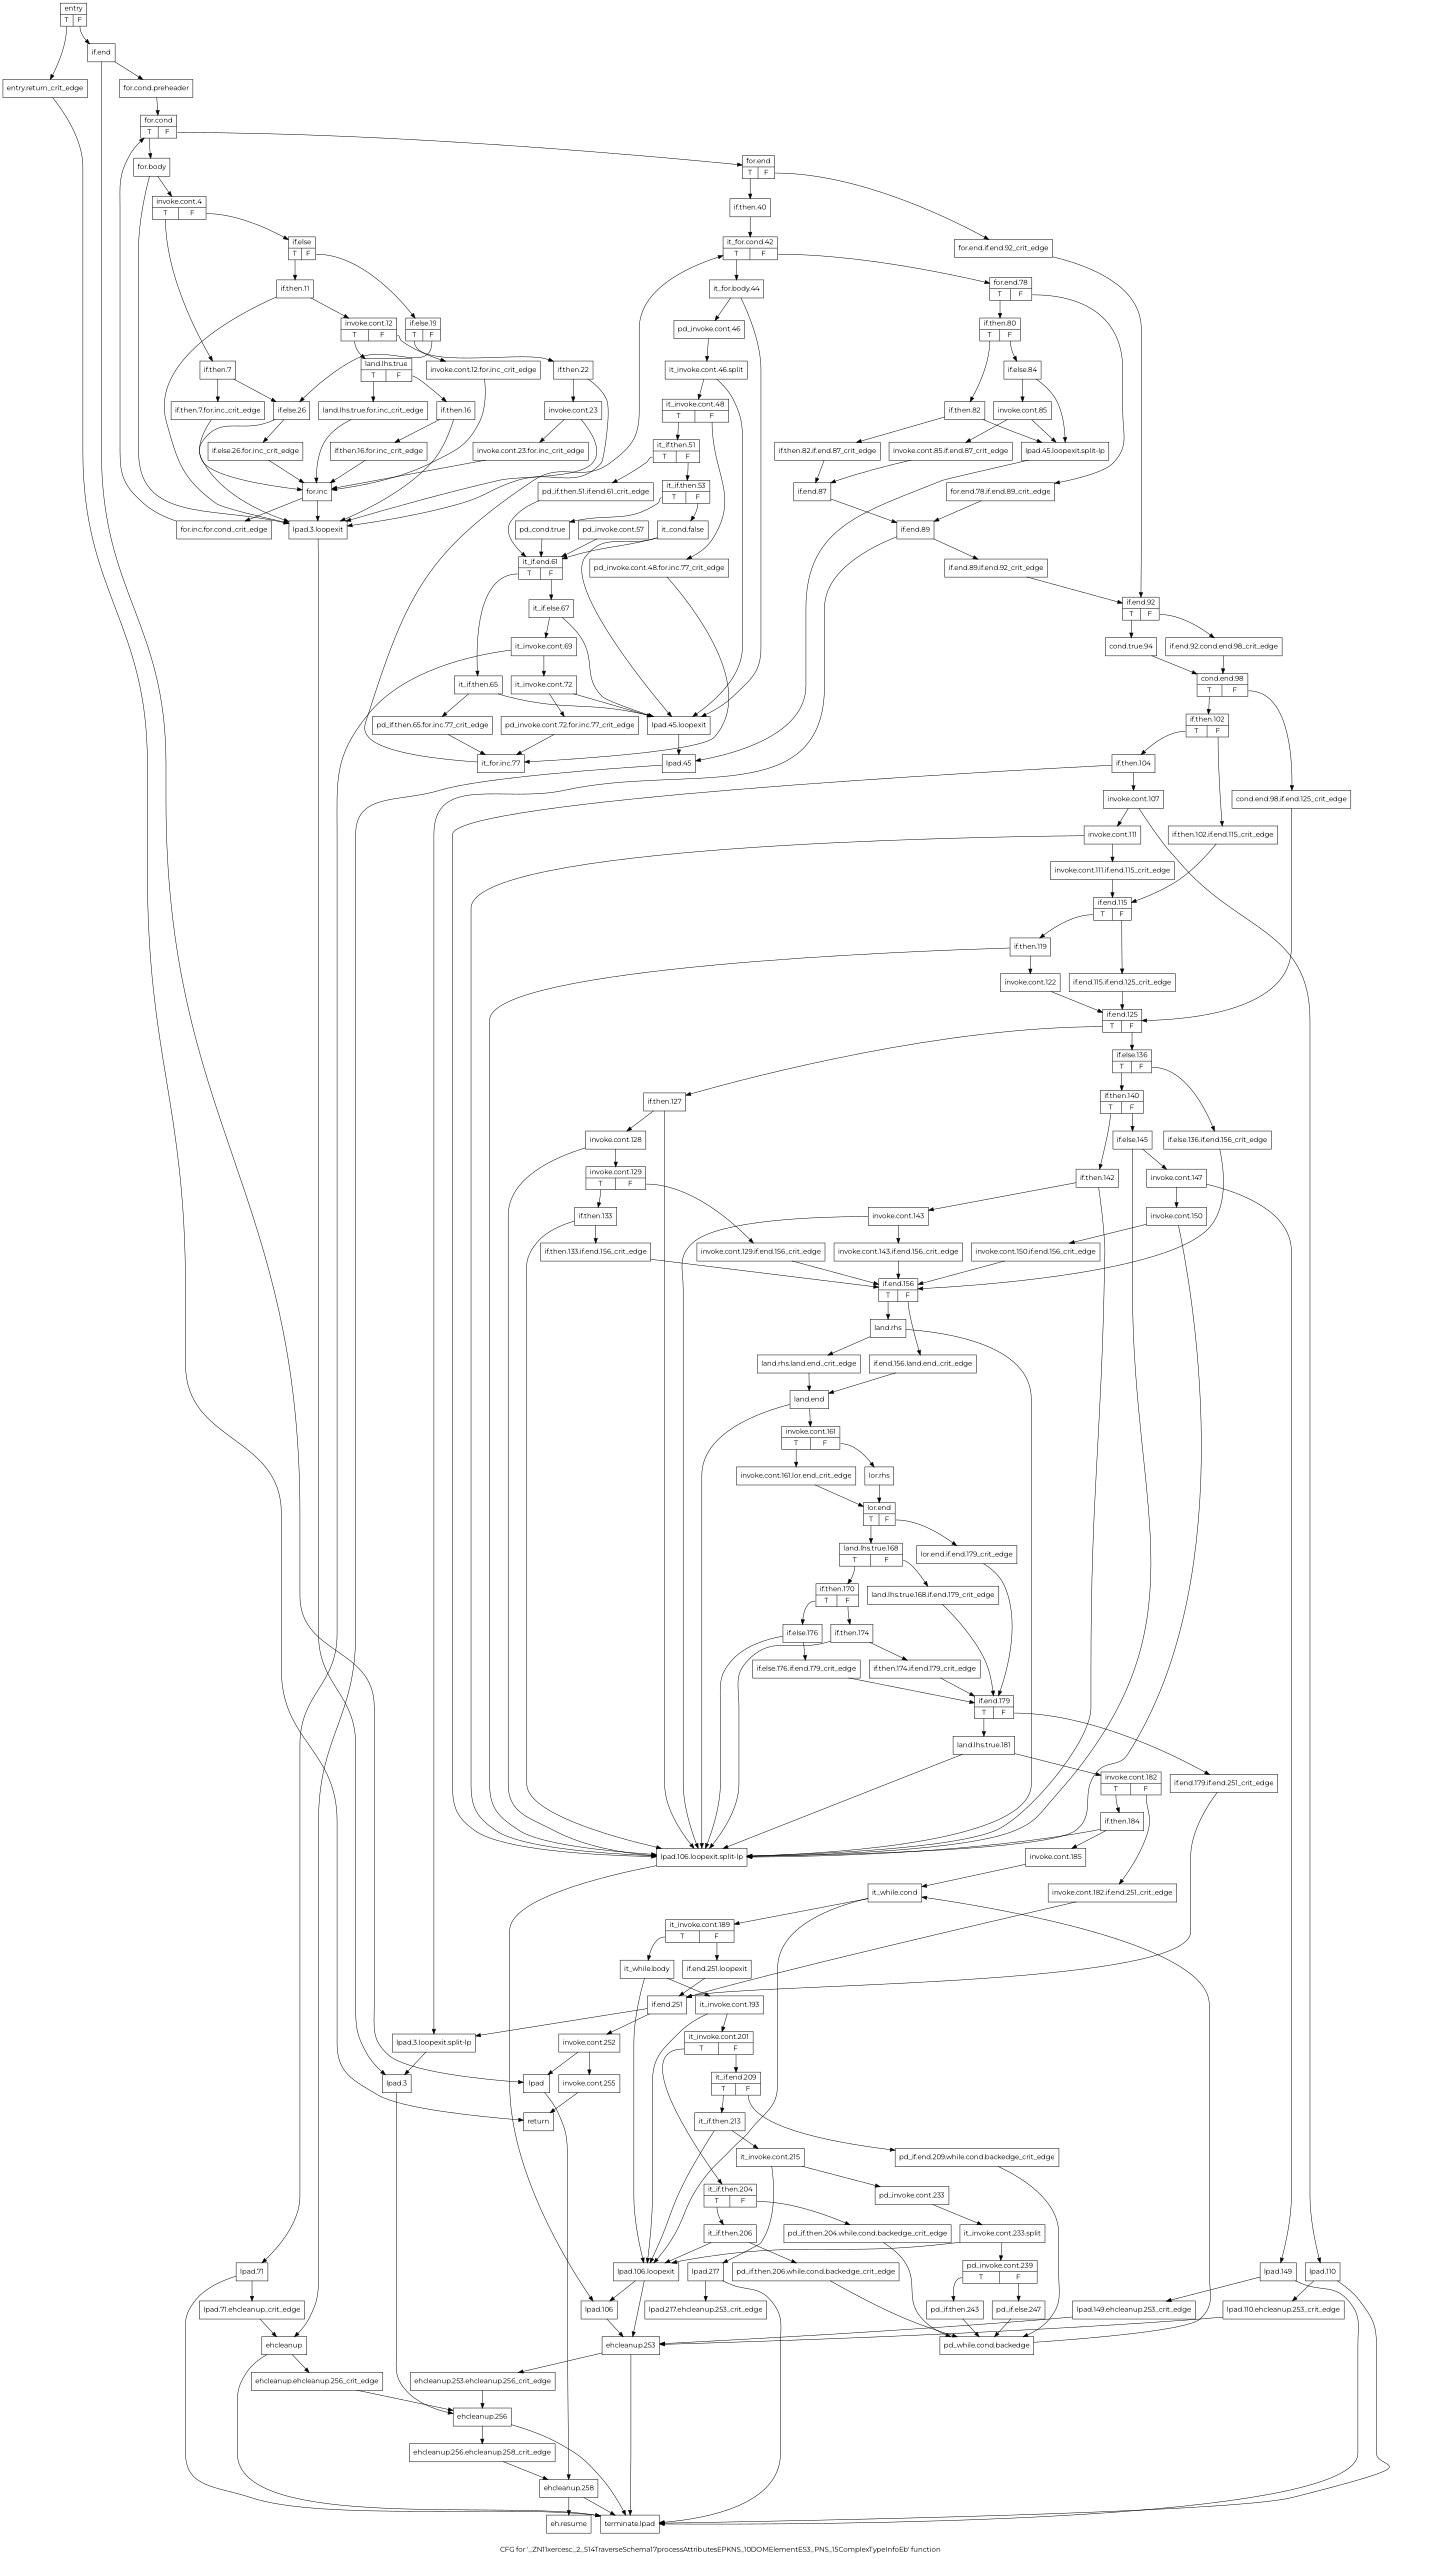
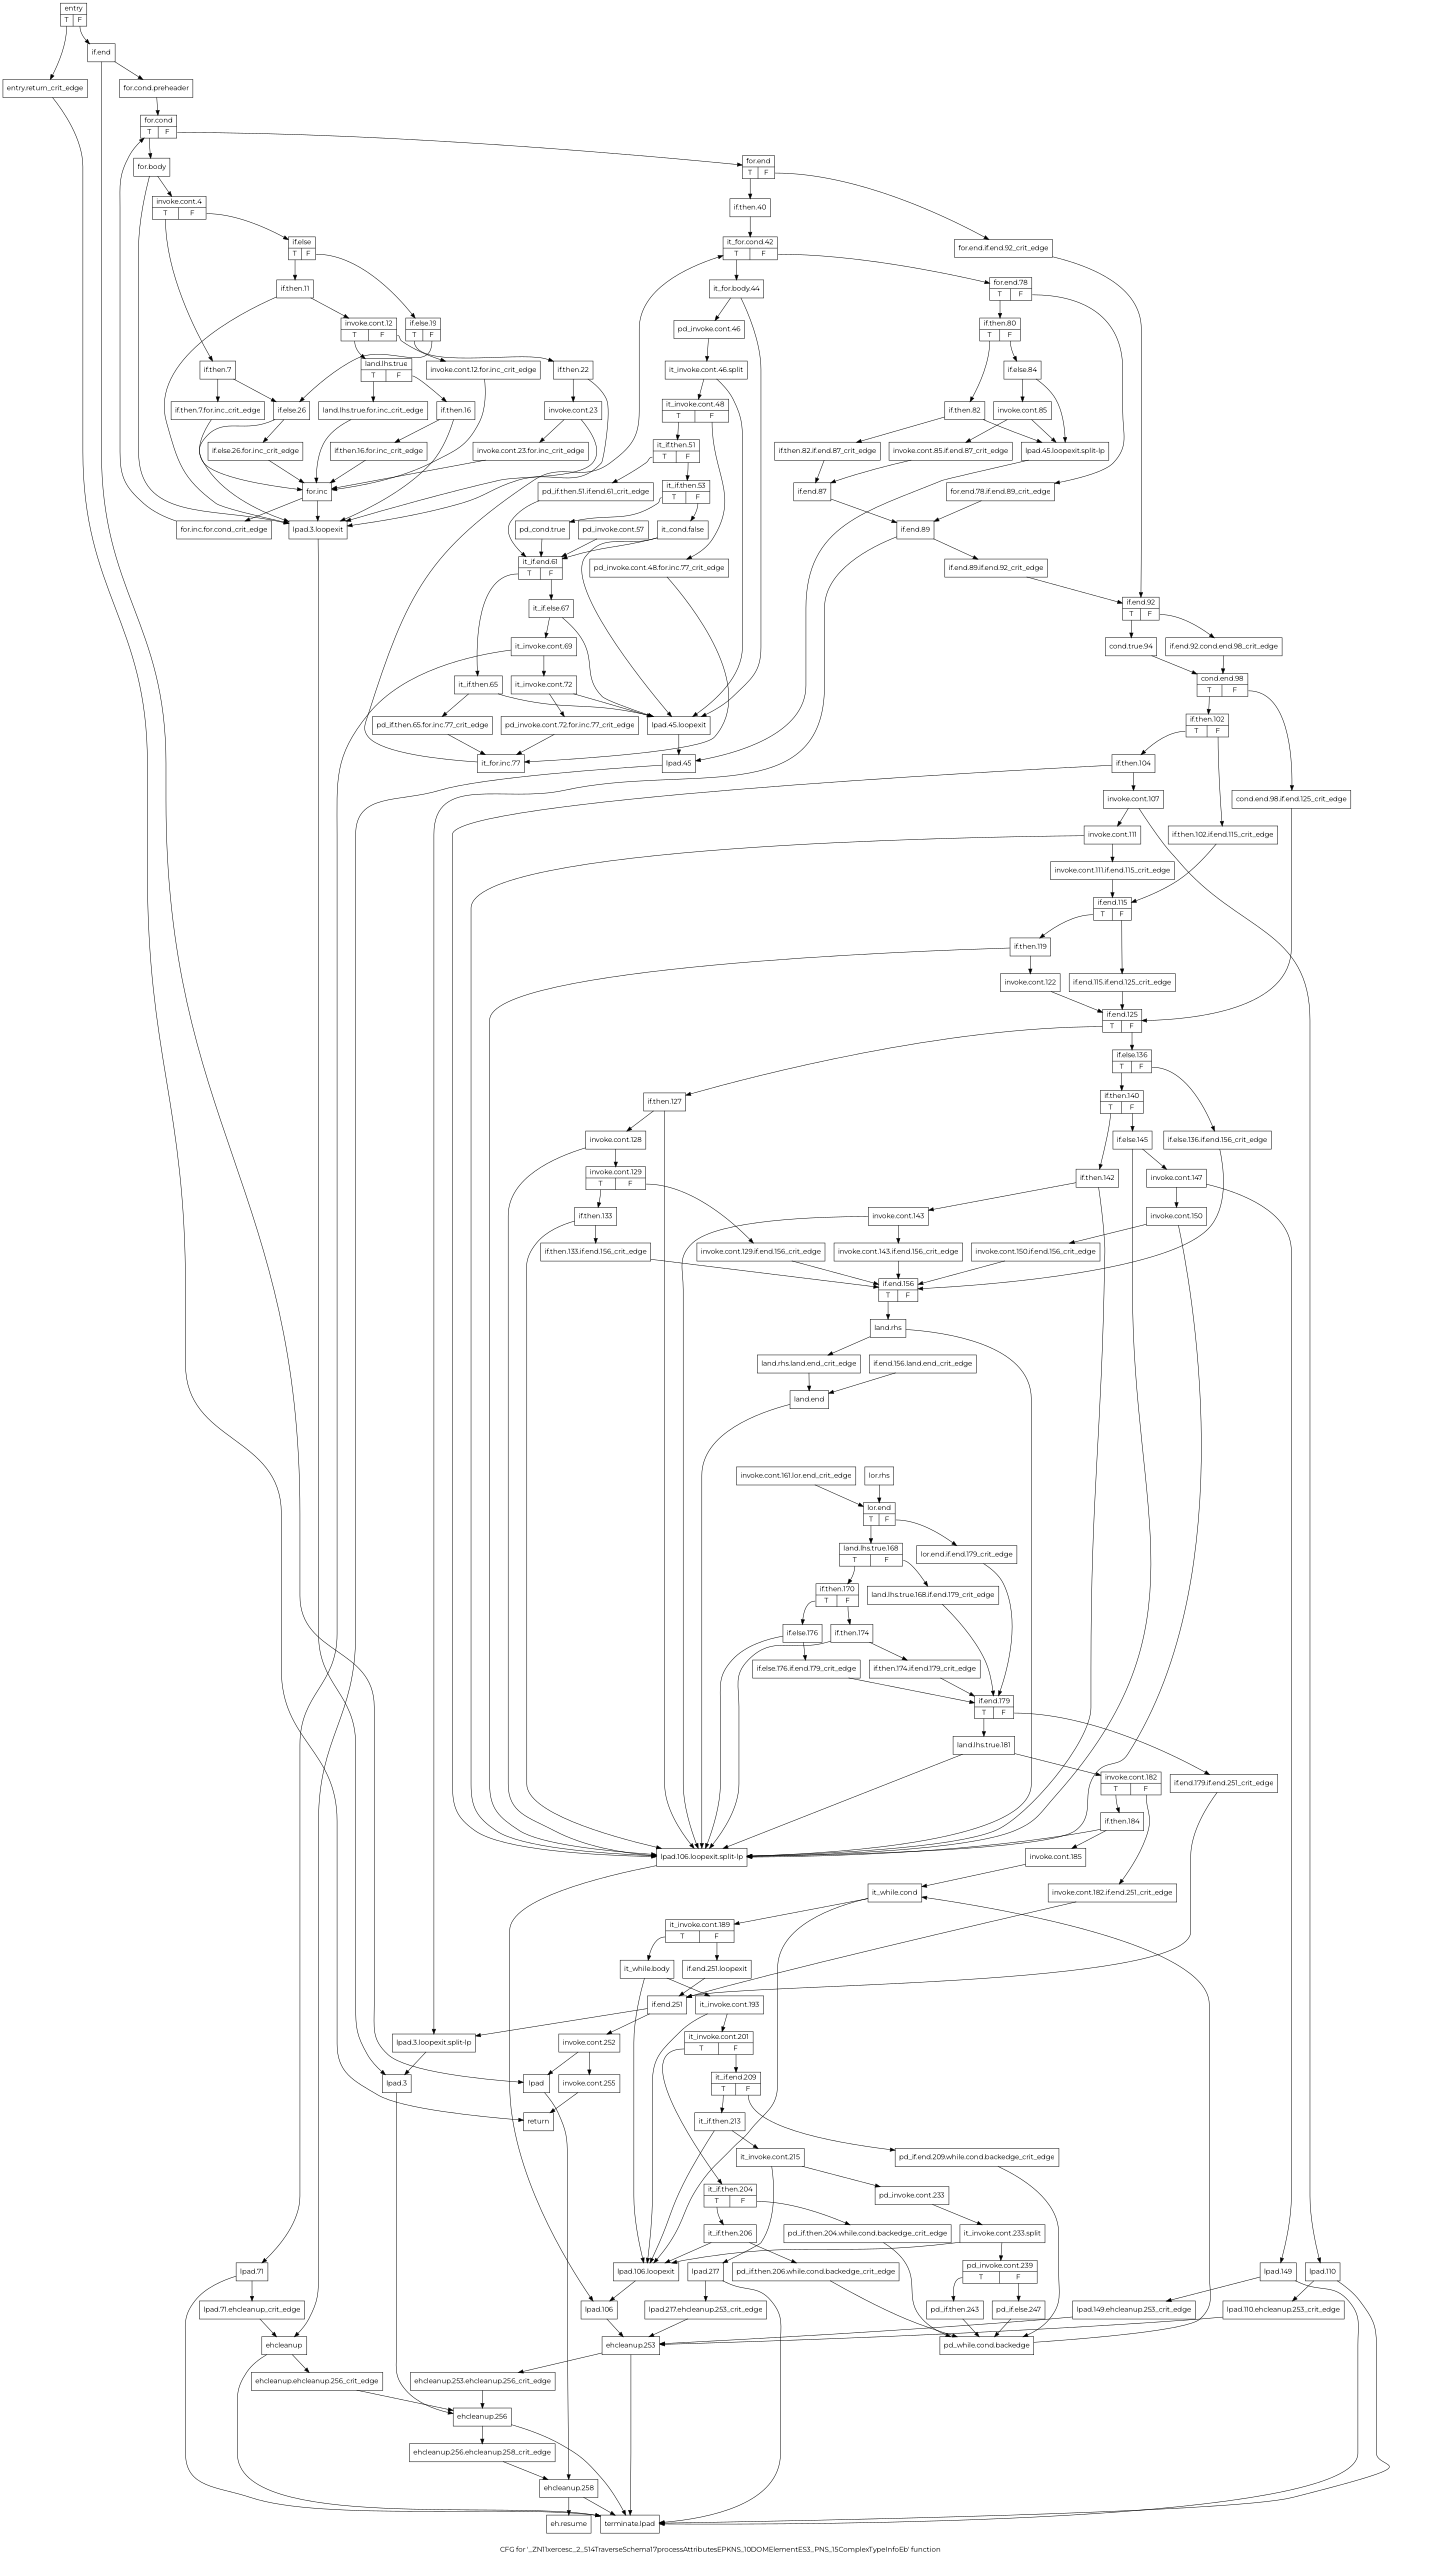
edge "if.end.156" -> "if.end.156.land.end_crit_edge": removed
node "invoke.cont.161": removed
edge "lpad.106.loopexit" -> "ehcleanup.253": now "lpad.217.ehcleanup.253_crit_edge" -> "ehcleanup.253"
